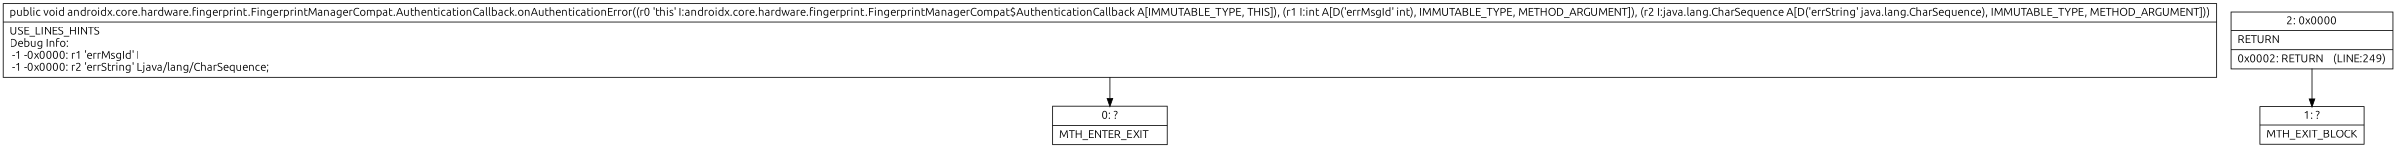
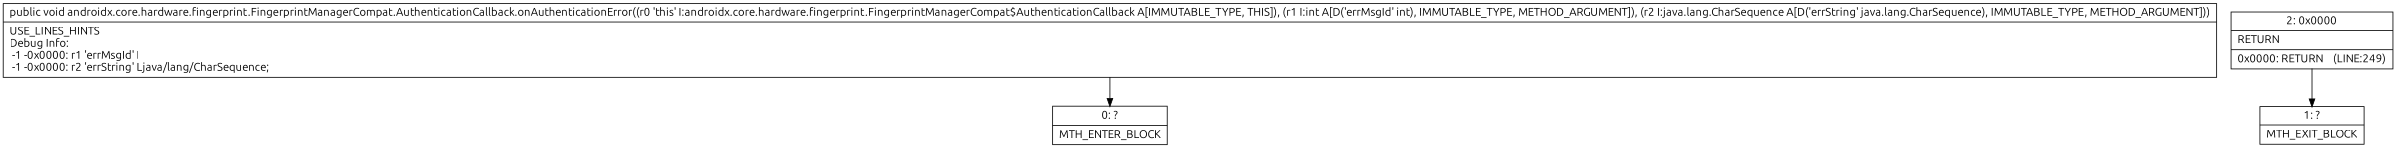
node "2: 0x0000": text "0x0002: RETURN    (LINE:249)" -> "0x0000: RETURN    (LINE:249)"
node "0: ?": text "MTH_ENTER_EXIT" -> "MTH_ENTER_BLOCK"
